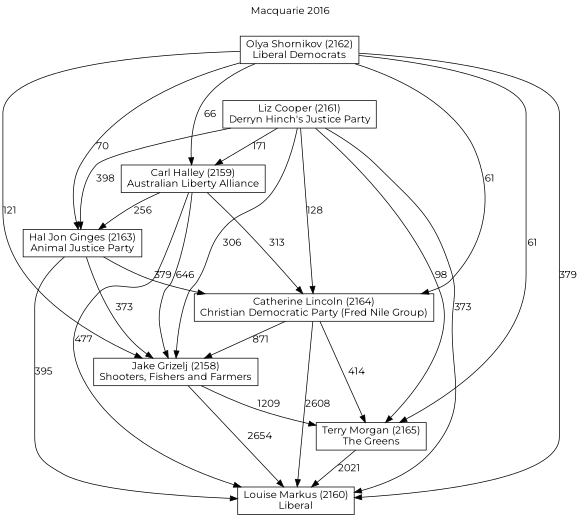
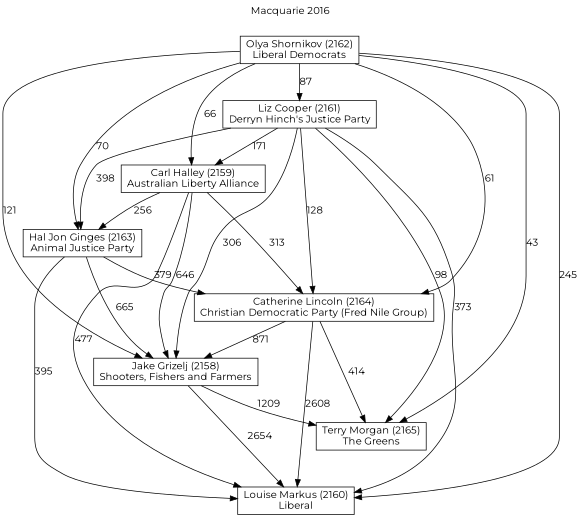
edge "Olya Shornikov (2162) Liberal Democrats" -> "Liz Cooper (2161) Derryn Hinch's Justice Party": added, label "87"
edge "Olya Shornikov (2162) Liberal Democrats" -> "Terry Morgan (2165) The Greens": label "61" -> "43"
edge "Olya Shornikov (2162) Liberal Democrats" -> "Louise Markus (2160) Liberal": label "379" -> "245"
edge "Hal Jon Ginges (2163) Animal Justice Party" -> "Jake Grizelj (2158) Shooters, Fishers and Farmers": label "373" -> "665"
edge "Terry Morgan (2165) The Greens" -> "Louise Markus (2160) Liberal": removed, label "2021"
